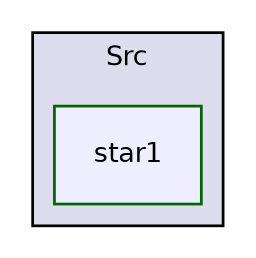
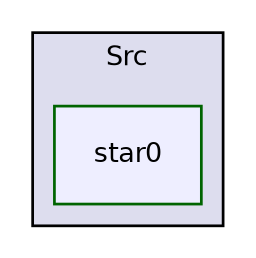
node "star1": label "star1" -> "star0"
